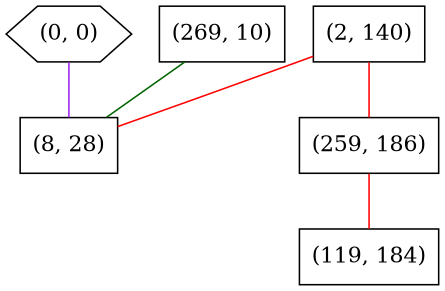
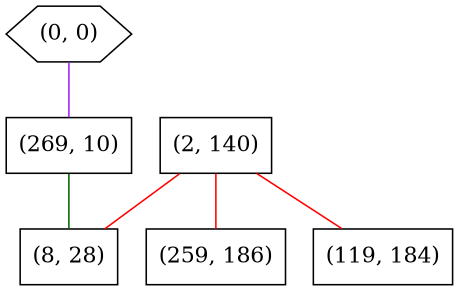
edge "(0, 0)" -- "(8, 28)": now "(0, 0)" -- "(269, 10)"
edge "(259, 186)" -- "(119, 184)": now "(2, 140)" -- "(119, 184)"
